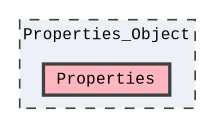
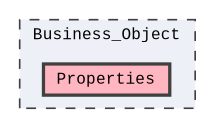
cluster "Properties_Object": label "Properties_Object" -> "Business_Object"
